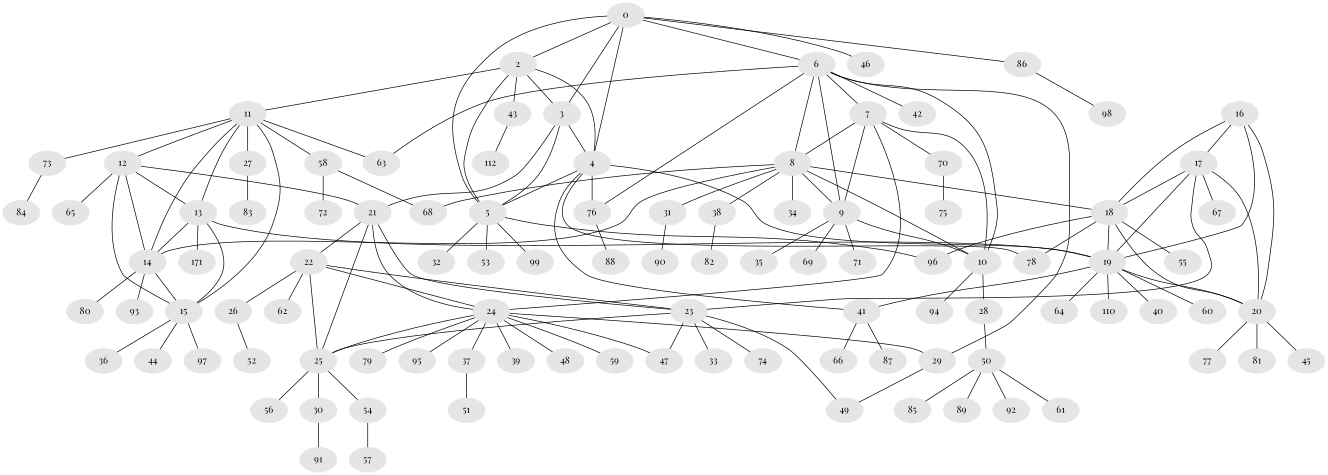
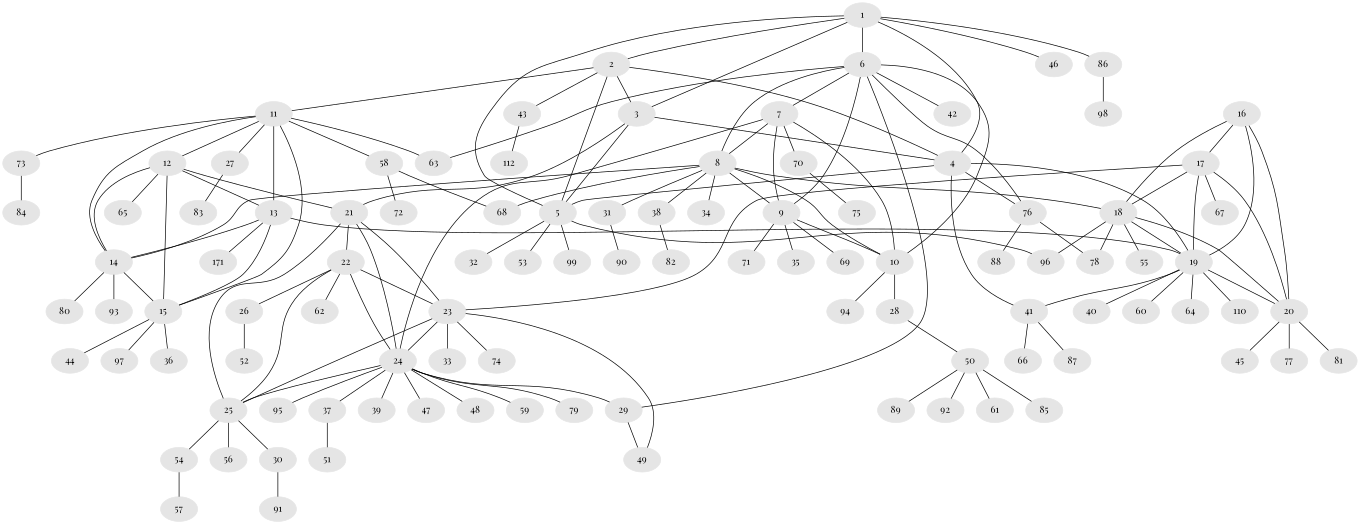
node "0": label "0" -> "1"
edge "4" -- "78": now "76" -- "78"
edge "23" -- "47": now "23" -- "24"
